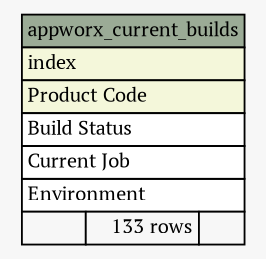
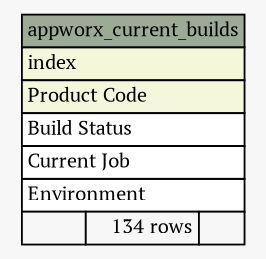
node "appworx_current_builds": text "133 rows" -> "134 rows"
